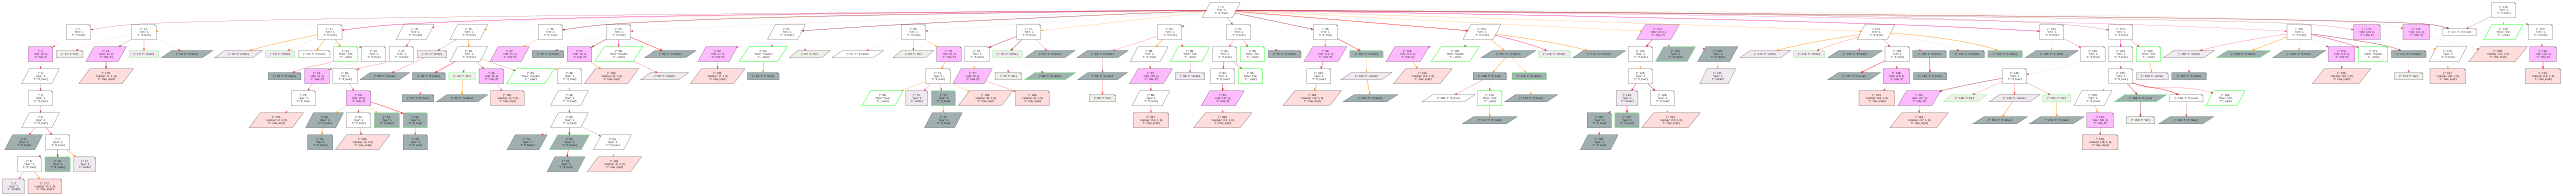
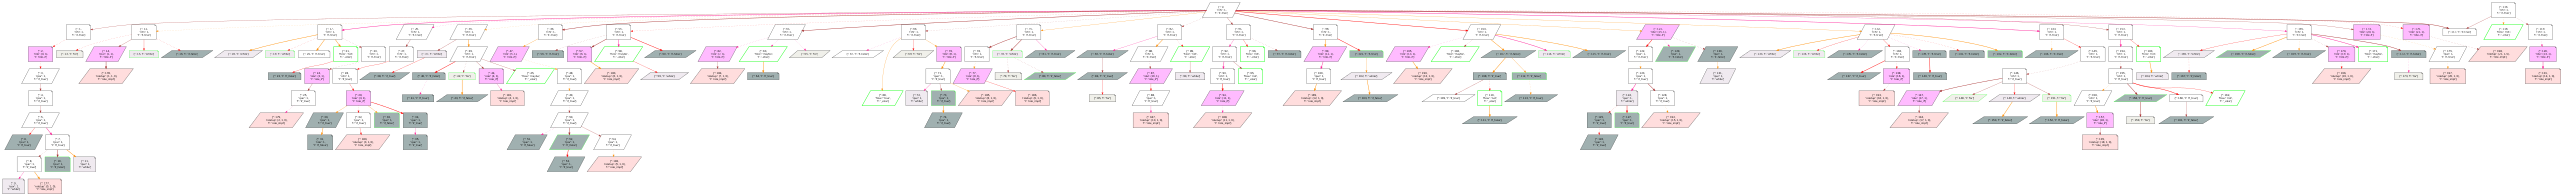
edge "{'': 71, 'rpar': 1, 't': 'if_true'}" -> "{'': 68, 'flow': 'true', 't': '_else'}": now "{'': 66, 'rchi': 1, 't': 'if_true'}" -> "{'': 68, 'flow': 'true', 't': '_else'}"
node "{'': 34, 'rpar': 1, 't': 'if_true'}": color green -> black
